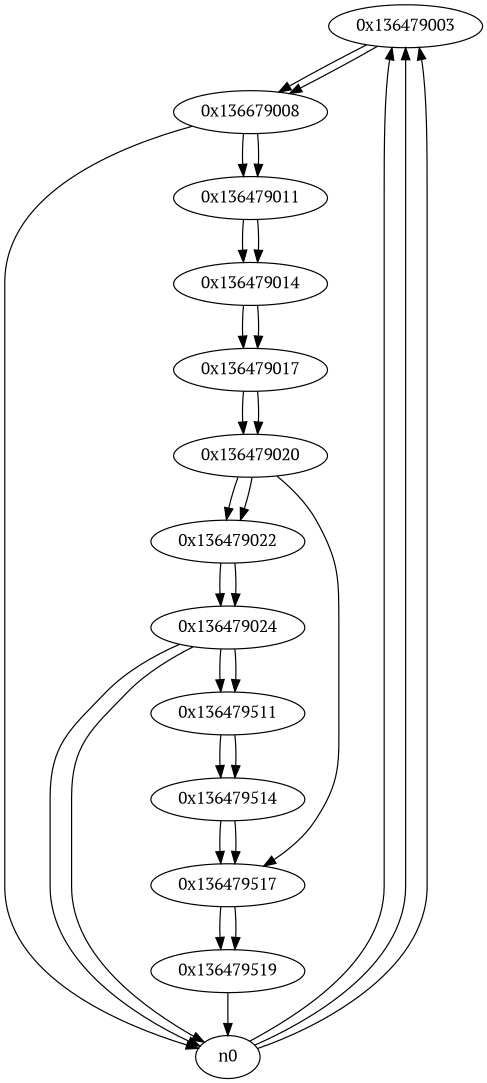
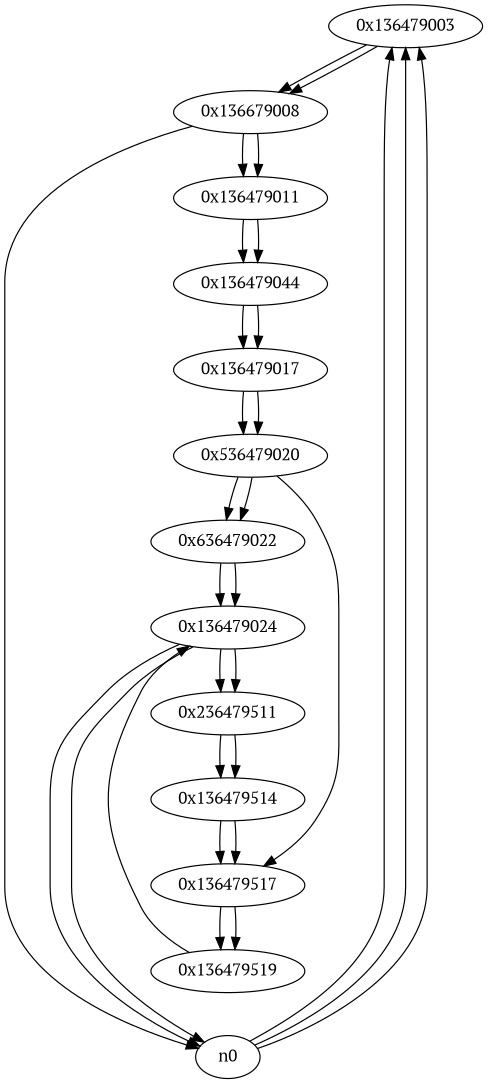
node "0x136479014": label "0x136479014" -> "0x136479044"
node "0x136479020": label "0x136479020" -> "0x536479020"
node "0x136479022": label "0x136479022" -> "0x636479022"
node "0x136479511": label "0x136479511" -> "0x236479511"
edge "0x136479519" -> "n0": now "0x136479519" -> "0x136479024"
